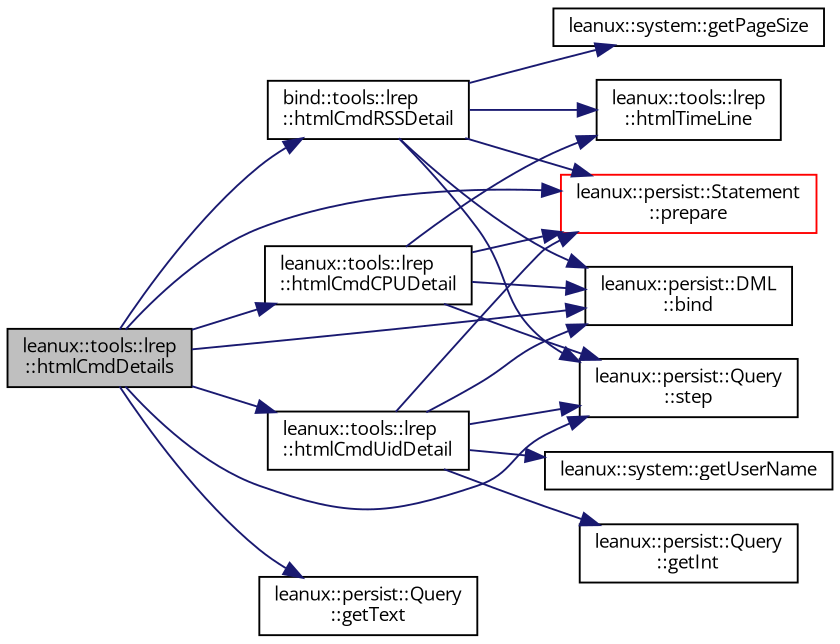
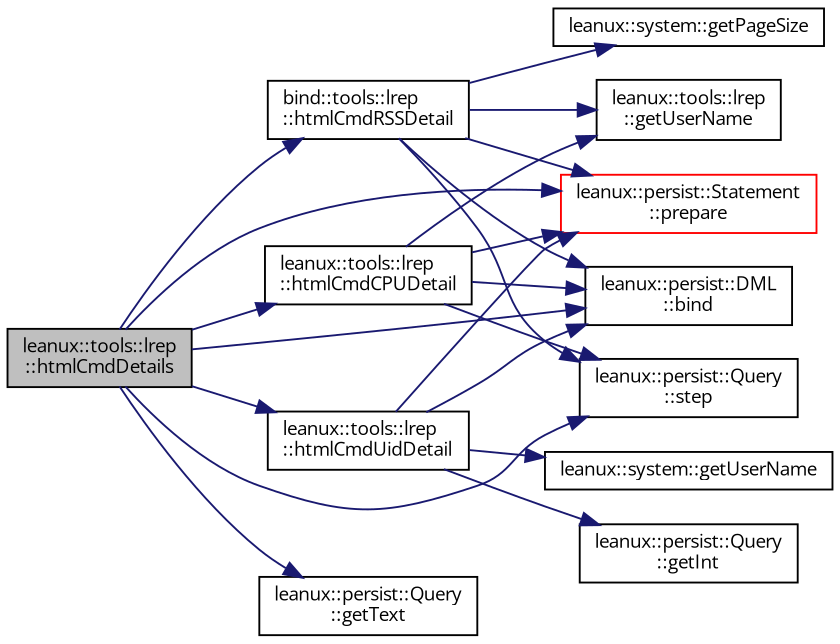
node "leanux::tools::lrep ::htmlTimeLine": label "leanux::tools::lrep ::htmlTimeLine" -> "leanux::tools::lrep ::getUserName"
edge "leanux::tools::lrep ::htmlCmdUidDetail" -> "leanux::persist::Query ::step": removed
